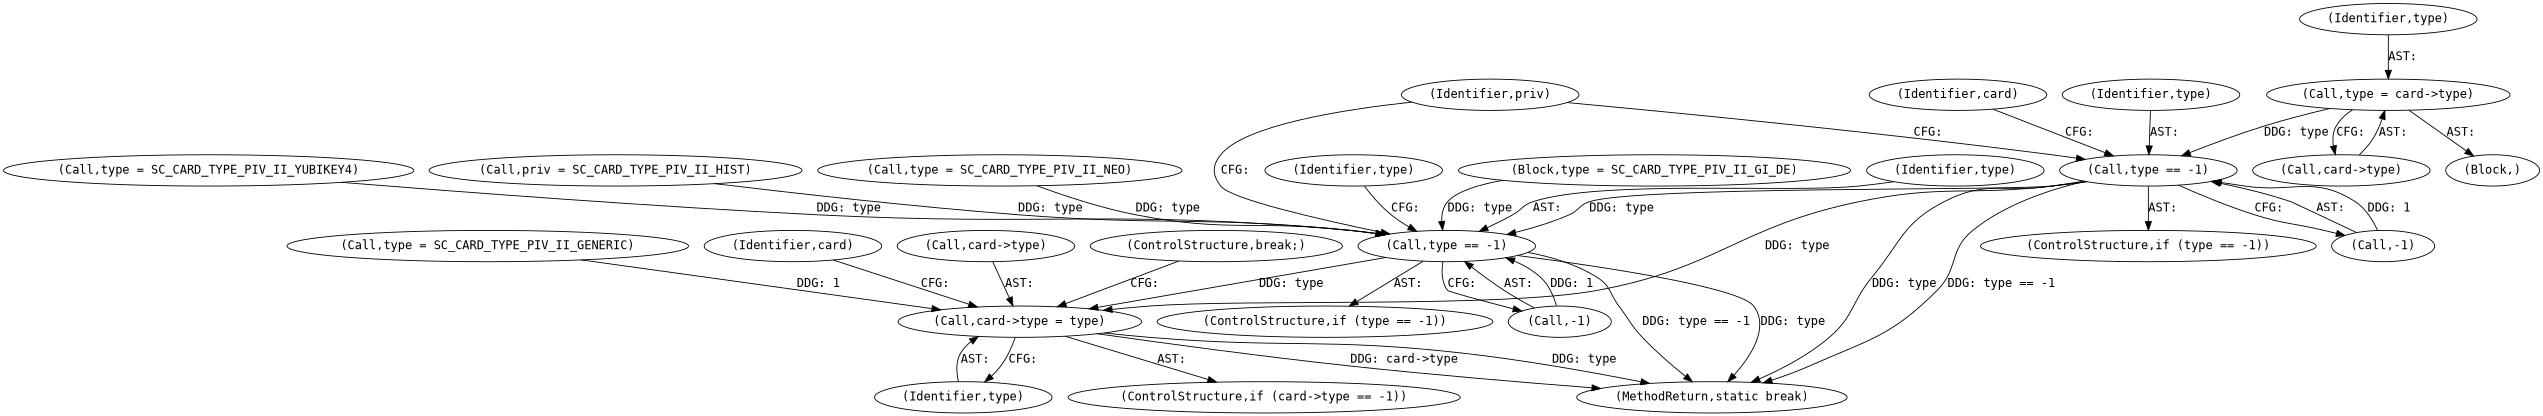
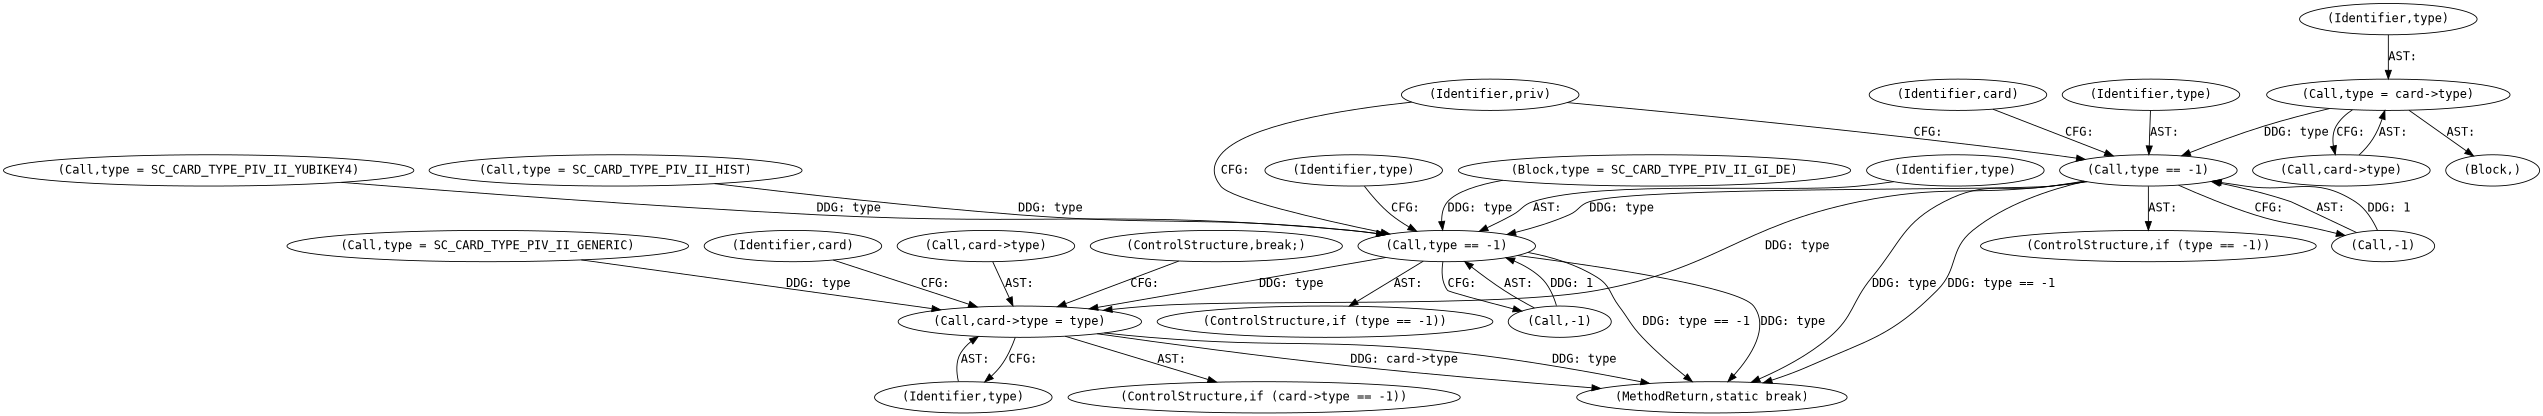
node "(Call,priv = SC_CARD_TYPE_PIV_II_HIST)": label "(Call,priv = SC_CARD_TYPE_PIV_II_HIST)" -> "(Call,type = SC_CARD_TYPE_PIV_II_HIST)"
node "(Call,type = SC_CARD_TYPE_PIV_II_NEO)": removed
edge "(Call,type = SC_CARD_TYPE_PIV_II_GENERIC)" -> "(Call,card->type = type)": label "DDG: 1" -> "DDG: type"
